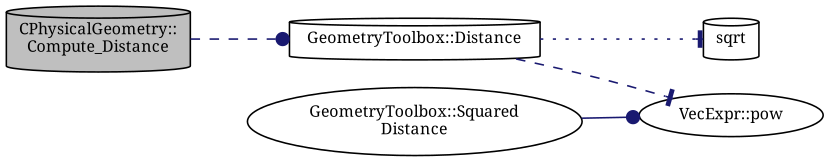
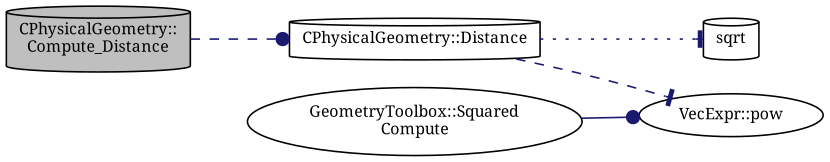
node "GeometryToolbox::Distance": label "GeometryToolbox::Distance" -> "CPhysicalGeometry::Distance"
node "GeometryToolbox::Squared Distance": label "GeometryToolbox::Squared Distance" -> "GeometryToolbox::Squared Compute"
